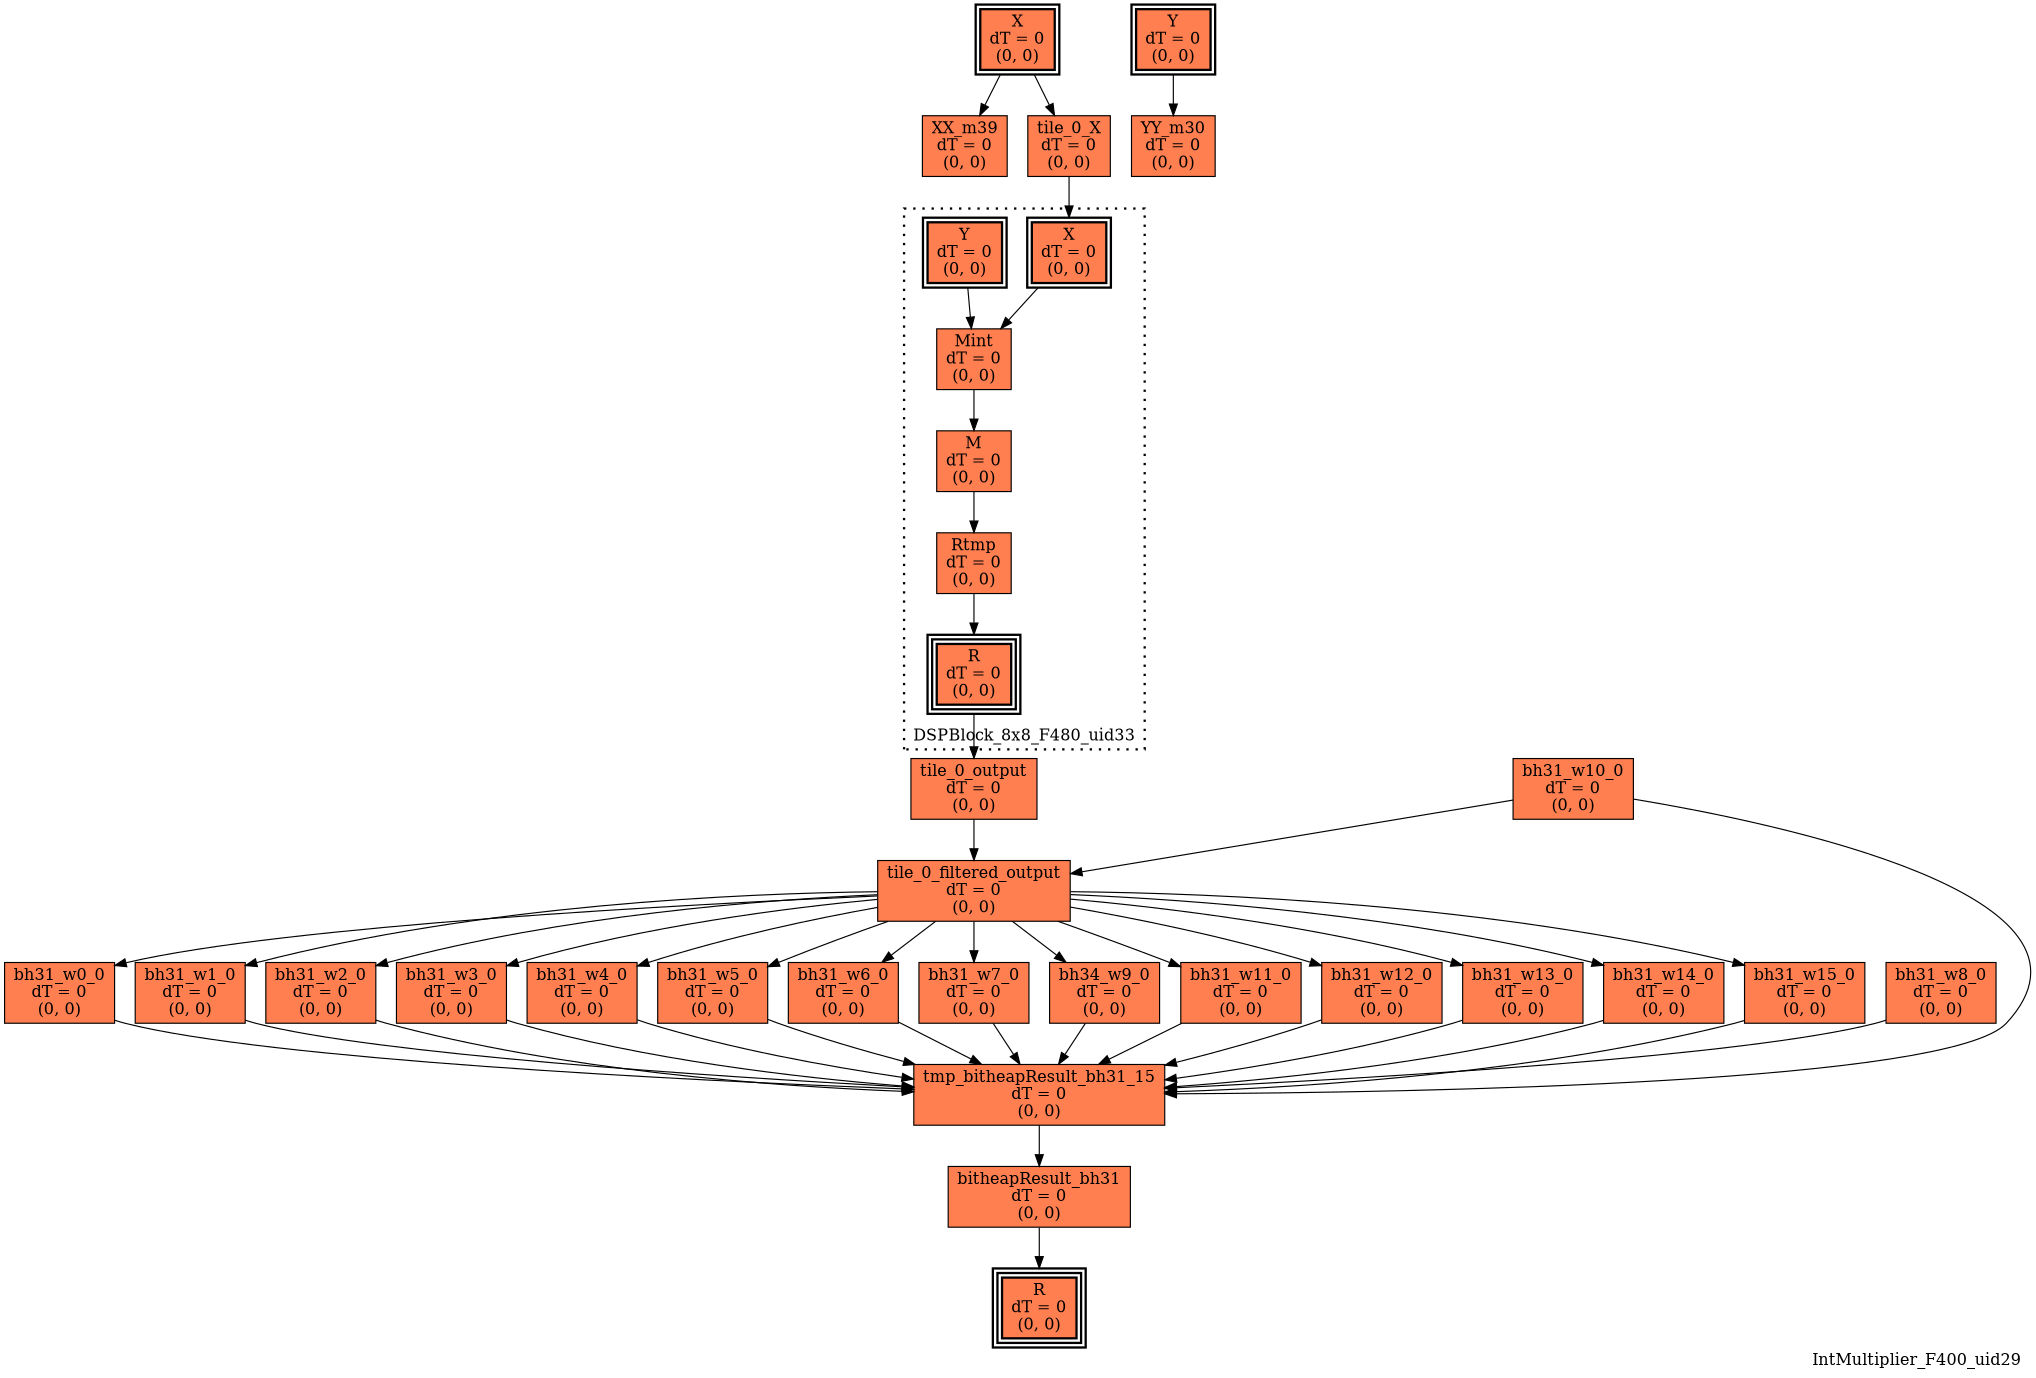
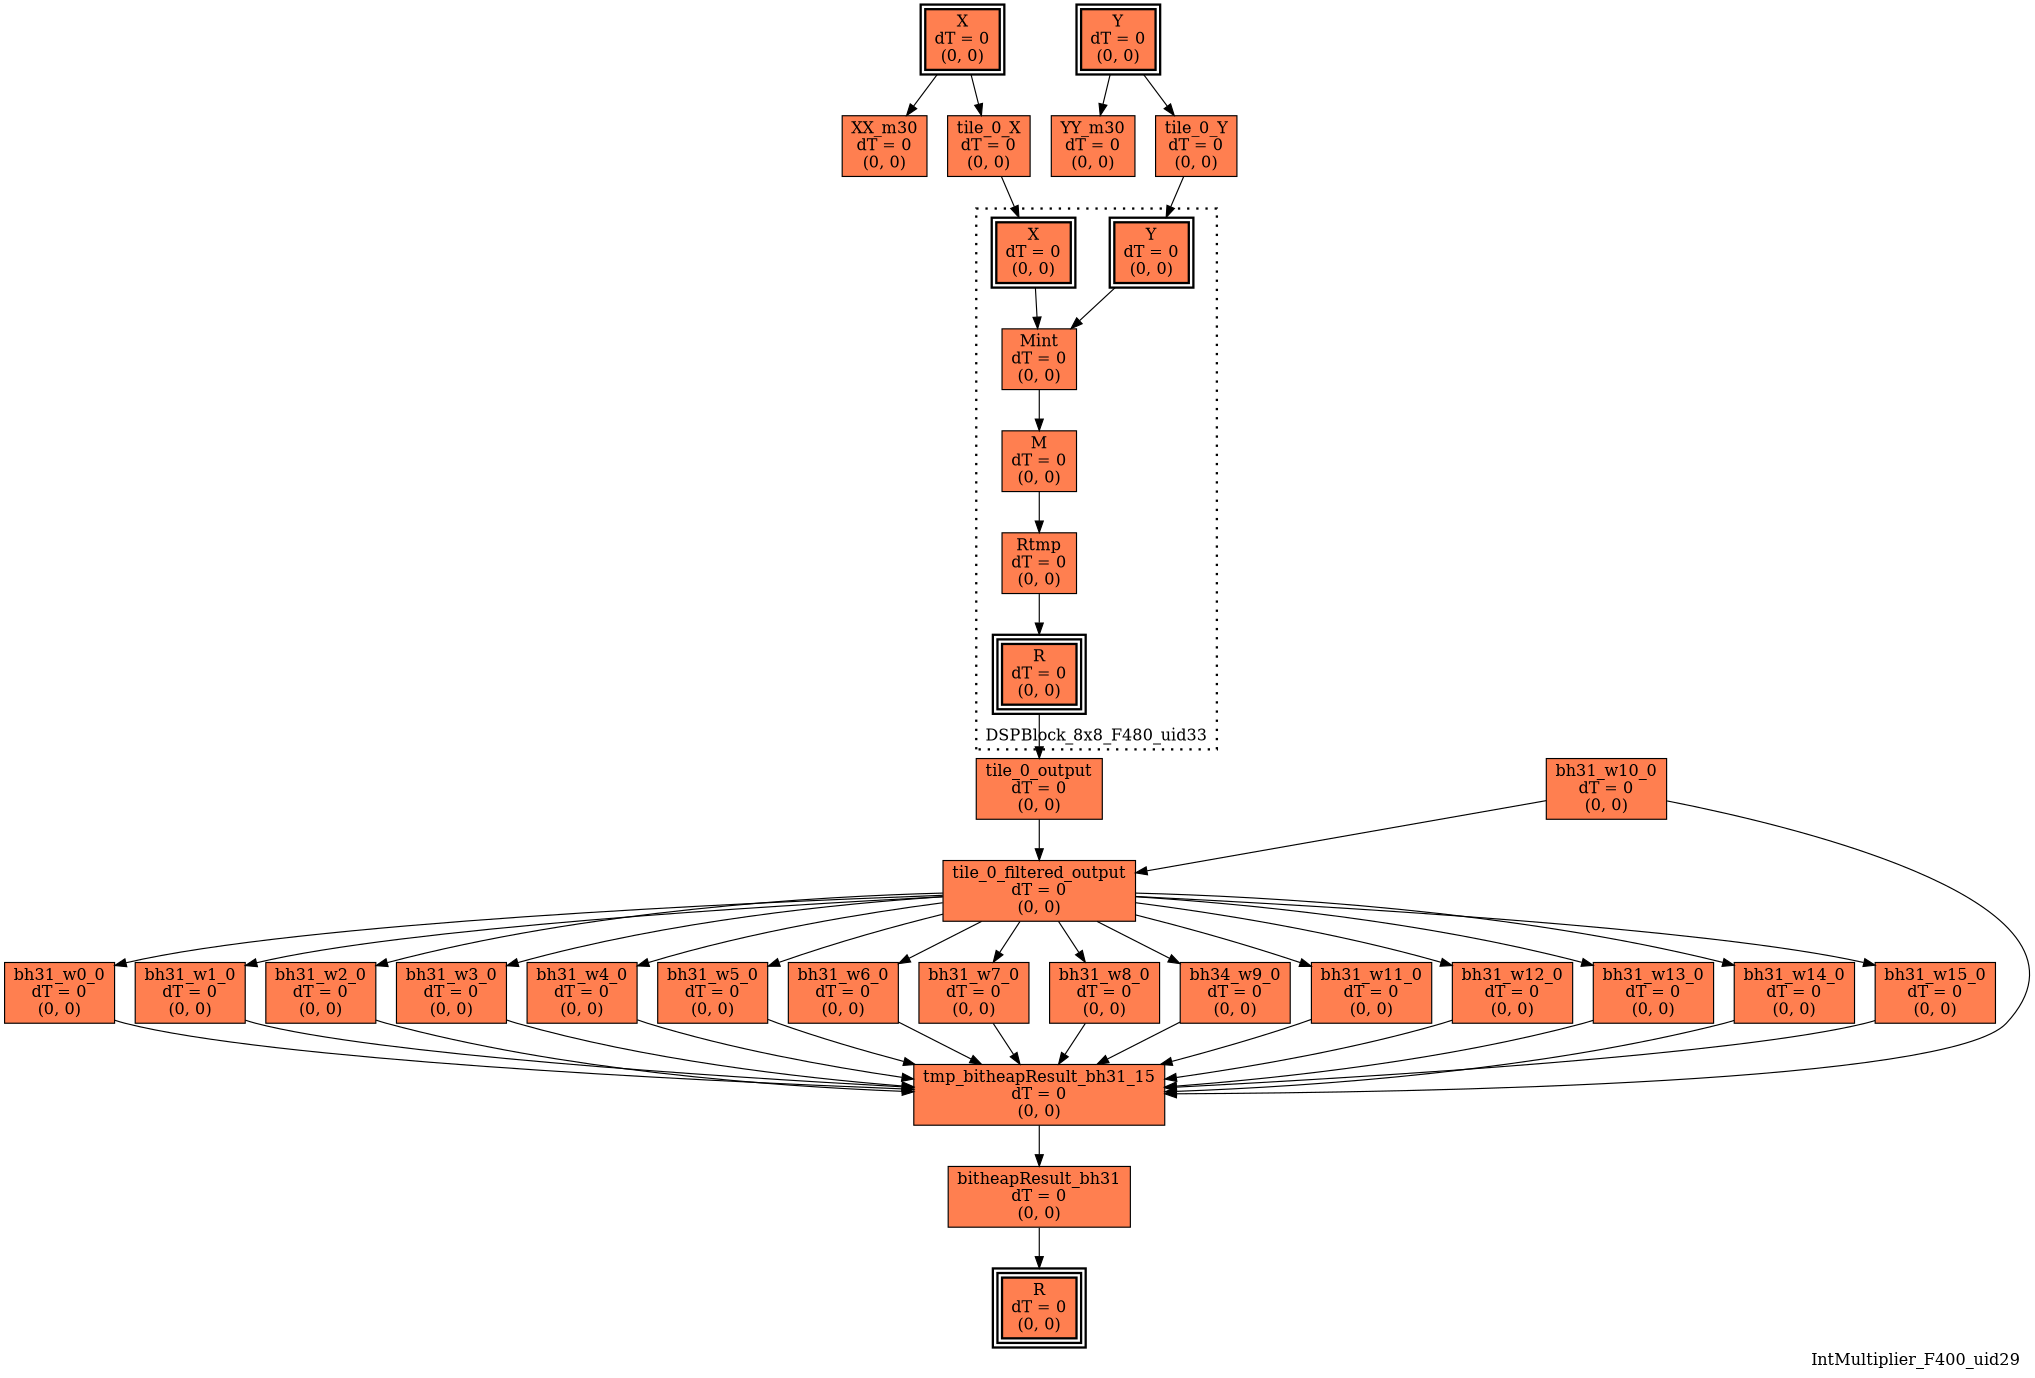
node "XX_m39 dT = 0 (0, 0)": label "XX_m39 dT = 0 (0, 0)" -> "XX_m30 dT = 0 (0, 0)"
node "tile_0_Y dT = 0 (0, 0)": added
edge "tile_0_filtered_output dT = 0 (0, 0)" -> "bh31_w8_0 dT = 0 (0, 0)": added
